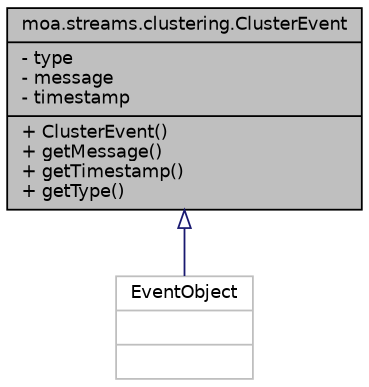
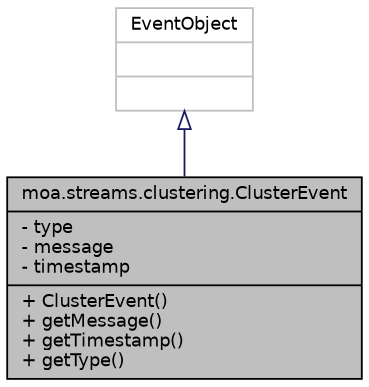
edge "EventObject" -> "moa.streams.clustering.ClusterEvent": reversed
